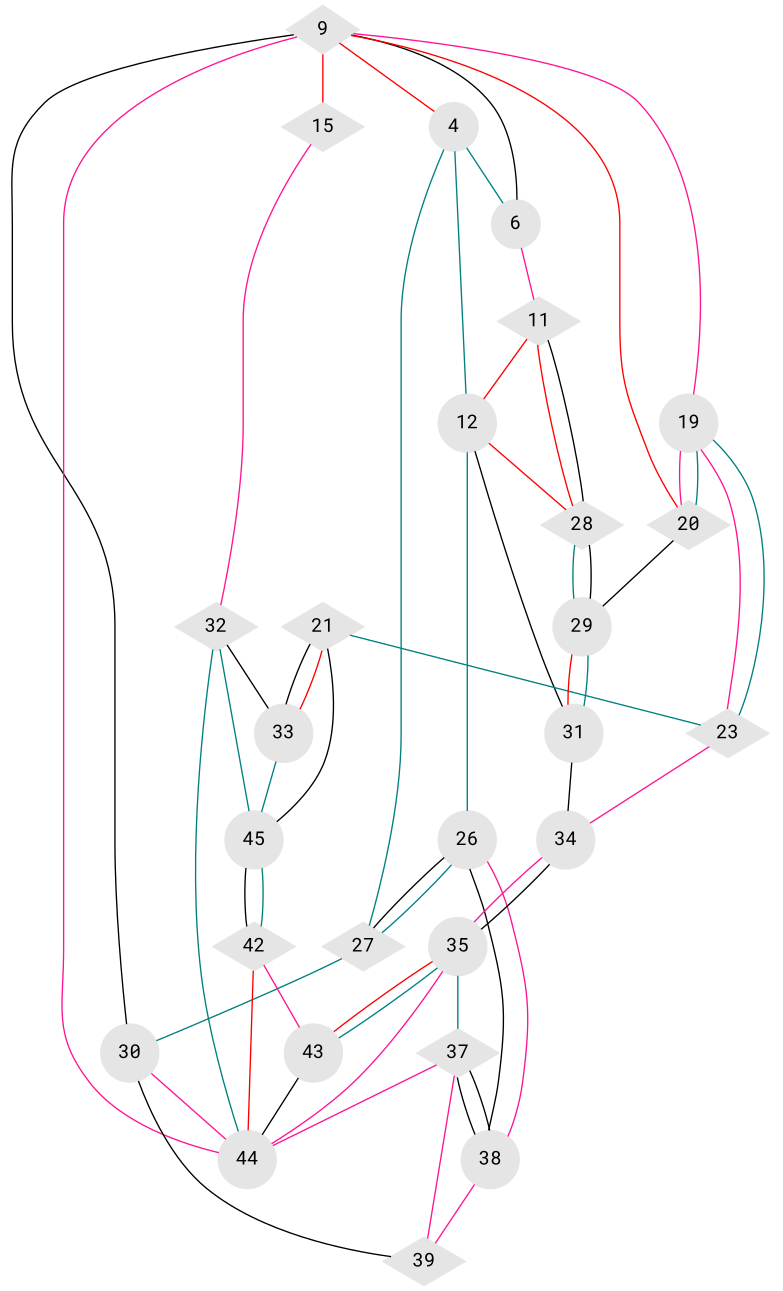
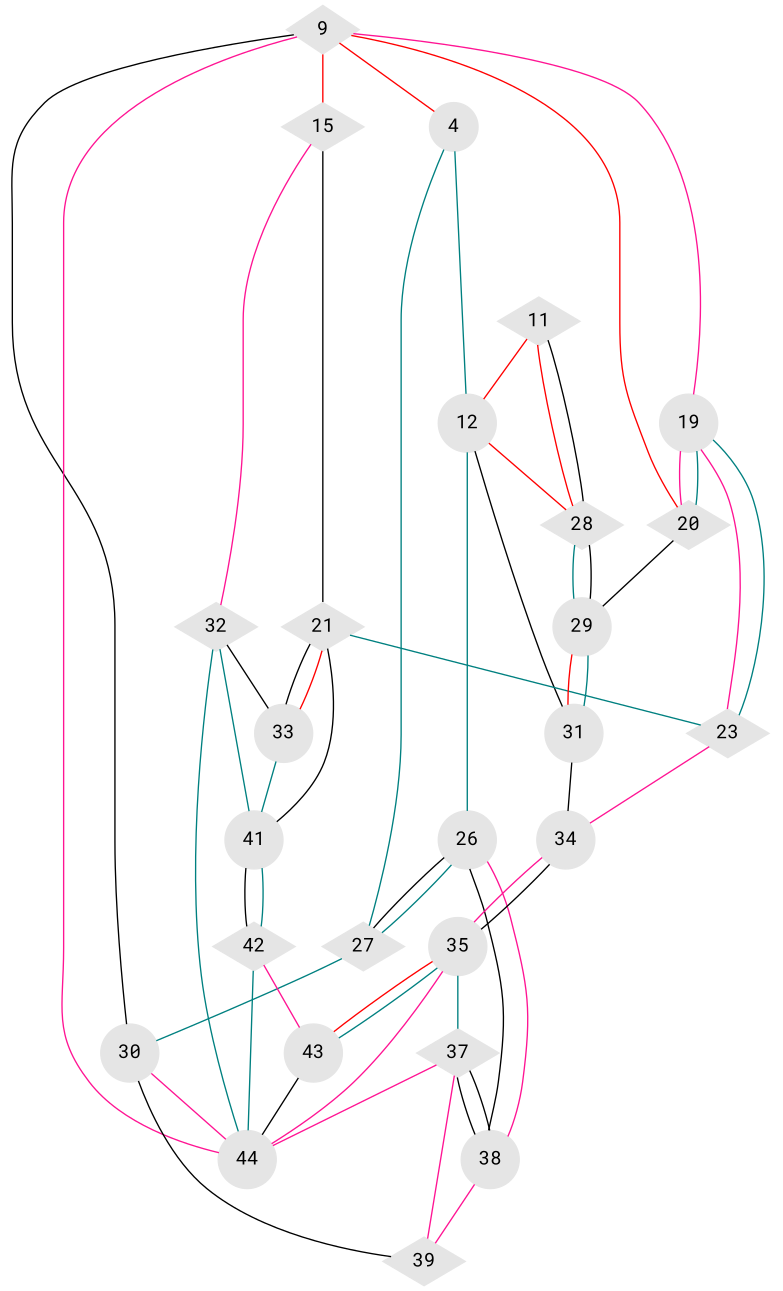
node "6": removed
edge "15" -- "21": added
node "45": label "45" -> "41"
edge "42" -- "44": color red -> teal
